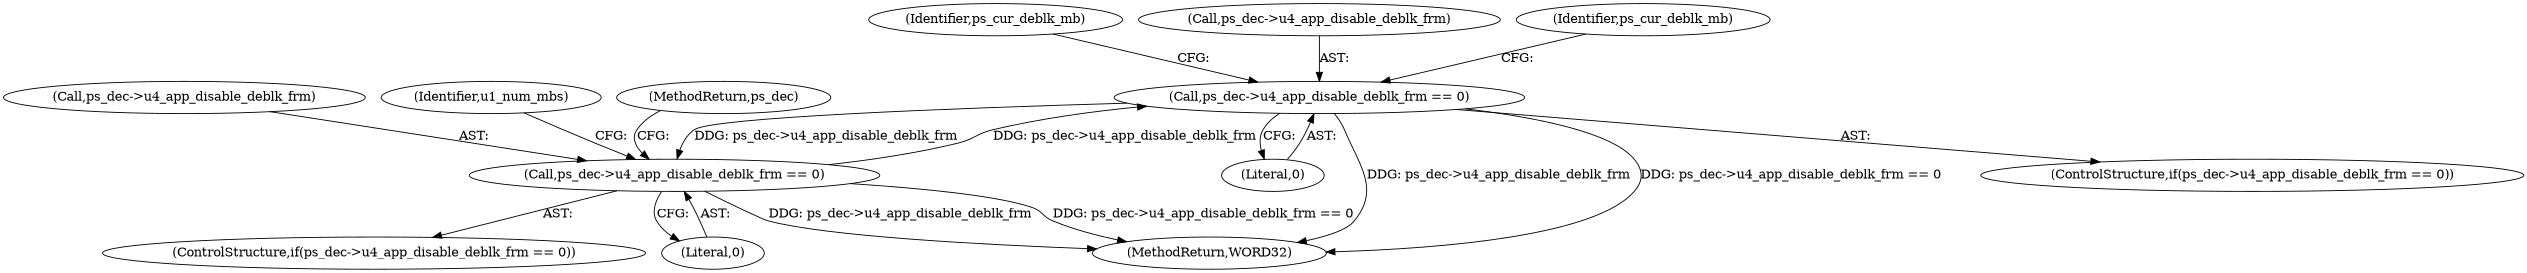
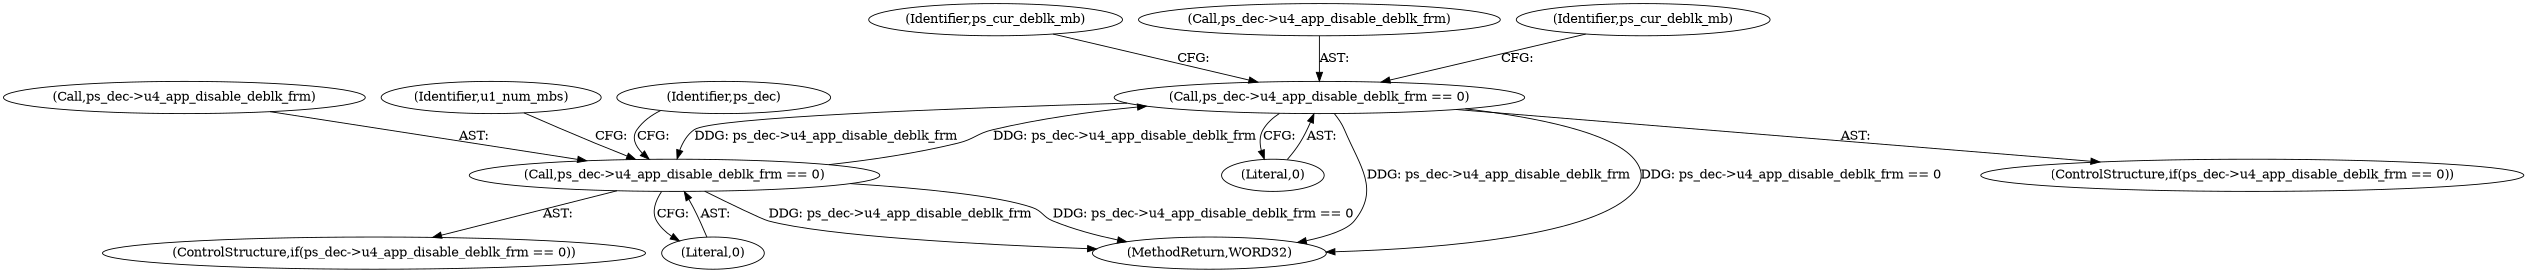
node "(MethodReturn,ps_dec)": label "(MethodReturn,ps_dec)" -> "(Identifier,ps_dec)"
